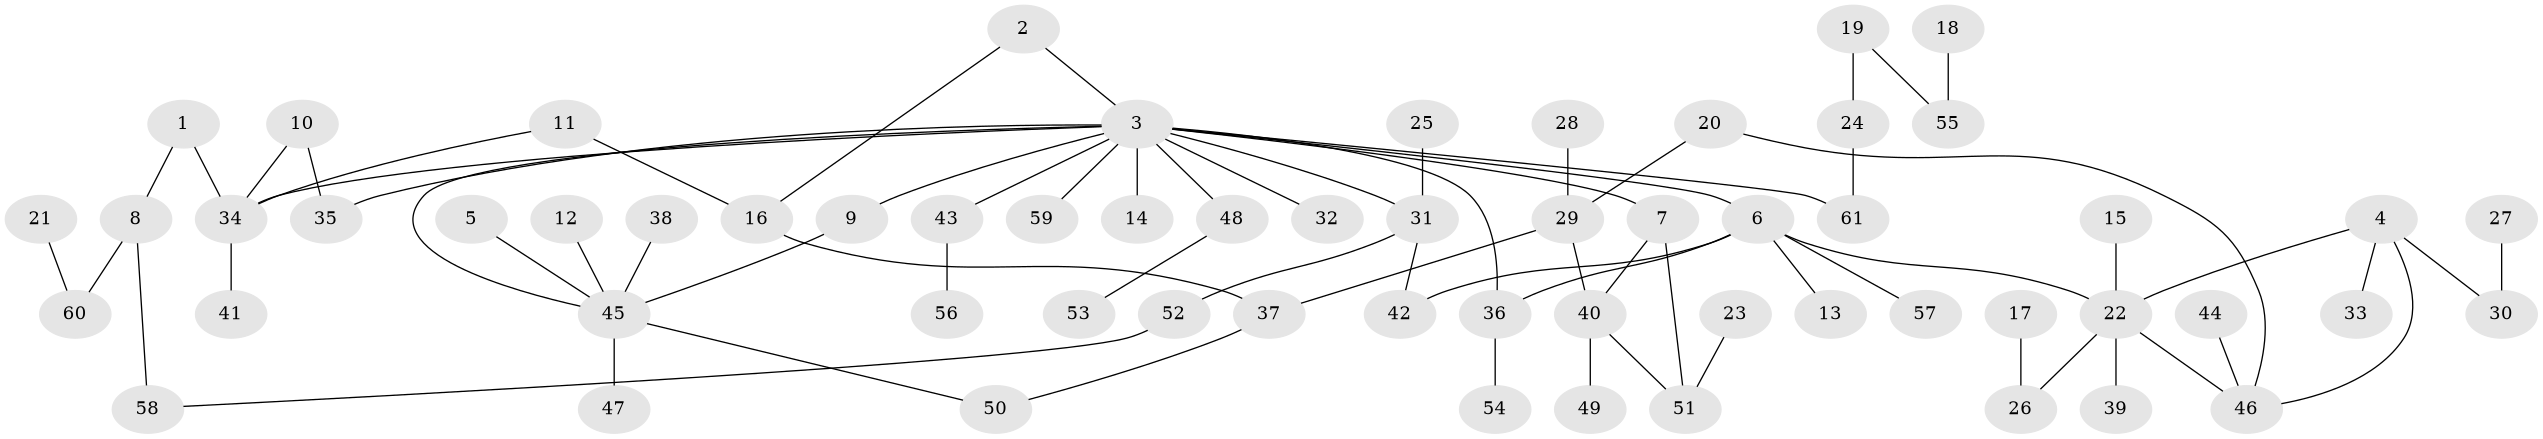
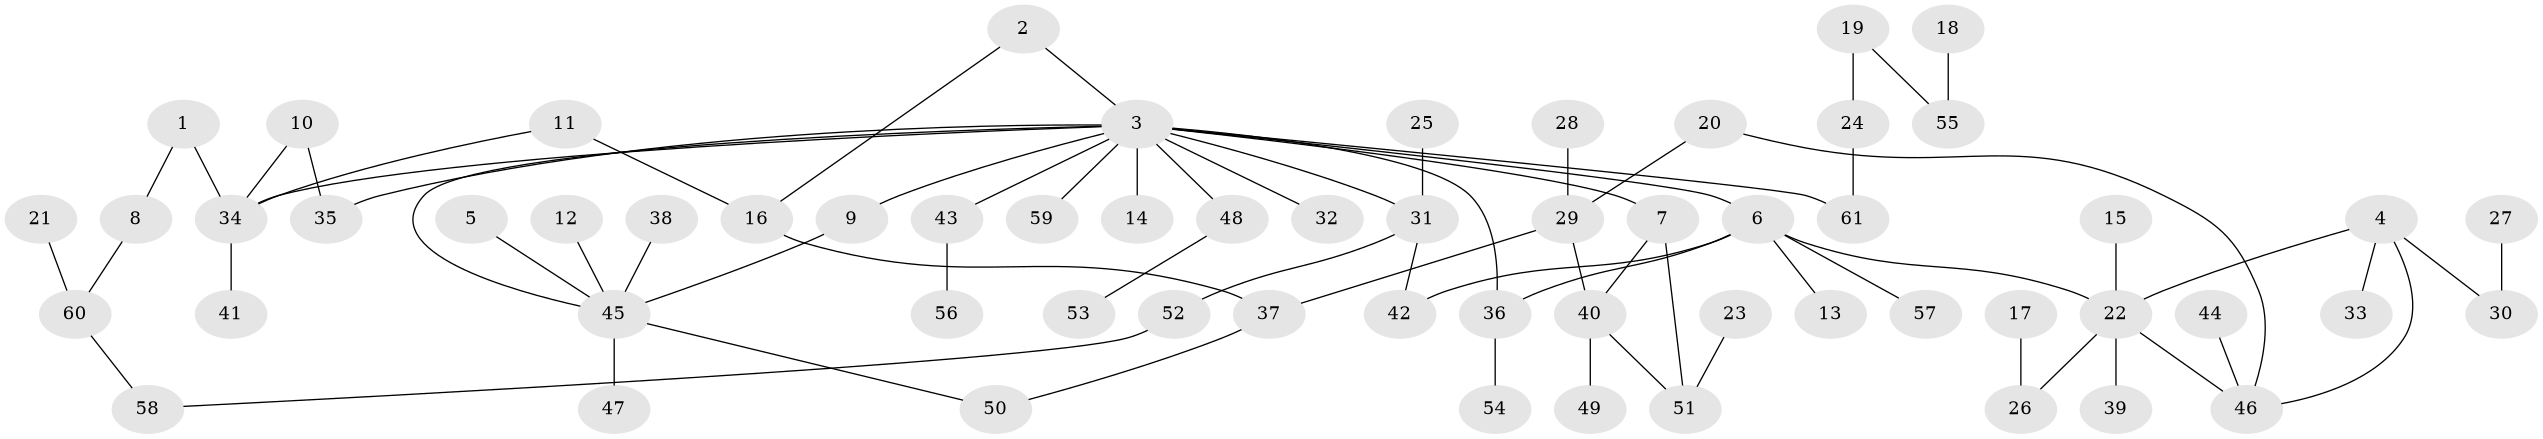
edge "8" -- "58": now "60" -- "58"
